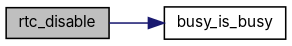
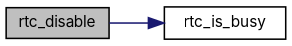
node "busy_is_busy": label "busy_is_busy" -> "rtc_is_busy"
